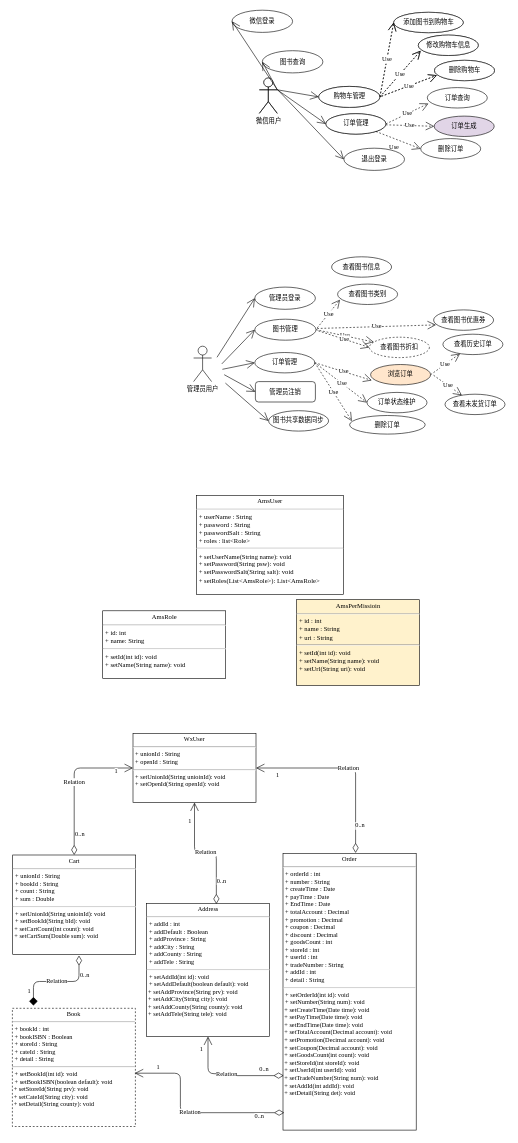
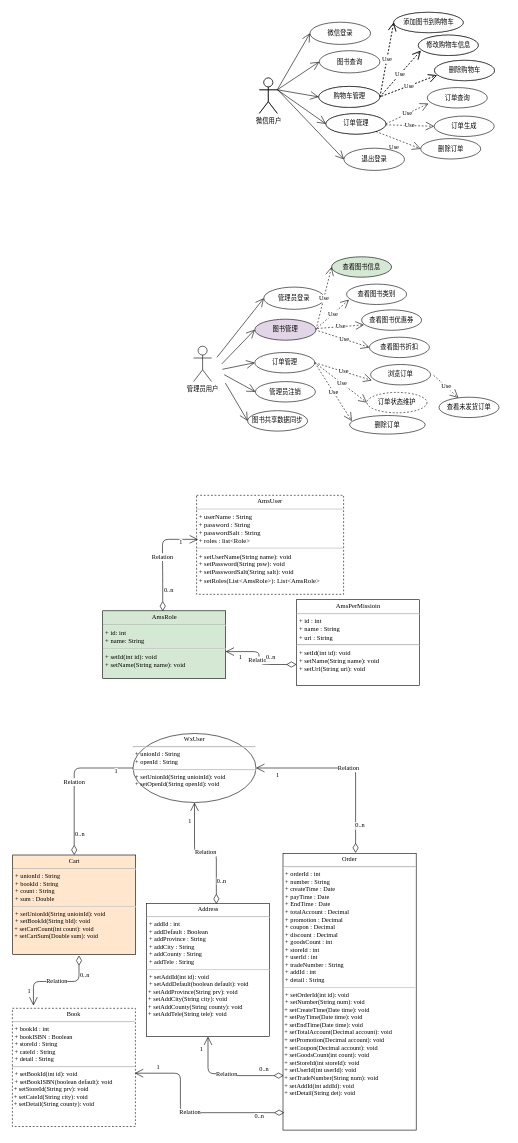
node "微信登录": moved (262, 21) -> (340, 33)
node "图书查询": moved (293, 62) -> (350, 62)
node "订单生成": fillcolor #e1d5e7 -> #ffffff
node "查看图书信息": fillcolor #ffffff -> #d5e8d4
node "查看图书类别": moved (368, 294) -> (377, 294)
node "管理员登录": moved (285, 298) -> (294, 298)
node "查看图书优惠券": moved (464, 320) -> (392, 320)
node "图书管理": fillcolor #ffffff -> #e1d5e7
edge "图书管理" -> "查看图书折扣": now "图书管理" -> "查看图书信息"
node "查看历史订单": removed
node "查看图书折扣": style dashed -> solid
edge "浏览订单" -> "查看历史订单": removed, label "Use"
node "浏览订单": fillcolor #ffe6cc -> #ffffff
node "管理员注销": shape rounded rectangle -> ellipse
node "订单状态维护": style solid -> dashed
node "查看未发货订单": moved (475, 404) -> (469, 407)
node "图书共享数据同步": moved (299, 421) -> (278, 421)
node "AmsUser + userName : String + password : String + passwordSalt : String + roles : list<Role> + setUserName(String name): void + setPassword(String psw): void + setPasswordSalt(String salt): void + setRoles(List<AmsRole>): List<AmsRole>": style solid -> dashed
edge "AmsUser + userName : String + password : String + passwordSalt : String + roles : list<Role> + setUserName(String name): void + setPassword(String psw): void + setPasswordSalt(String salt): void + setRoles(List<AmsRole>): List<AmsRole>" -- "AmsRole + id: int + name: String + setId(int id): void + setName(String name): void": added, labels "1", "Relation", "0..n"
node "AmsPerMissioin + id : int + name : String + uri : String + setId(int id): void + setName(String name): void + setUrl(String uri): void": fillcolor #fff2cc -> #ffffff
node "AmsRole + id: int + name: String + setId(int id): void + setName(String name): void": fillcolor #ffffff -> #d5e8d4
edge "AmsPerMissioin + id : int + name : String + uri : String + setId(int id): void + setName(String name): void + setUrl(String uri): void" -- "AmsRole + id: int + name: String + setId(int id): void + setName(String name): void": added, labels "0..n", "Relation", "1"
edge "WxUser + unionId : String + openId : String + setUnionId(String unioinId): void + setOpenId(String openId): void" -- "Cart + unionId : String + bookId : String + count : String + sum : Double + setUnionId(String unioinId): void + setBookId(String bId): void + setCartCount(int count): void + setCartSum(Double sum): void": arrowhead open -> none
node "WxUser + unionId : String + openId : String + setUnionId(String unioinId): void + setOpenId(String openId): void": shape rectangle -> ellipse
node "Cart + unionId : String + bookId : String + count : String + sum : Double + setUnionId(String unioinId): void + setBookId(String bId): void + setCartCount(int count): void + setCartSum(Double sum): void": fillcolor #ffffff -> #ffe6cc
edge "Cart + unionId : String + bookId : String + count : String + sum : Double + setUnionId(String unioinId): void + setBookId(String bId): void + setCartCount(int count): void + setCartSum(Double sum): void" -- "Book + bookId : int + bookISBN : Boolean + storeId : String + cateId : String + detail : String + setBookId(int id): void + setBookISBN(boolean default): void + setStoreId(String prv): void + setCateId(String city): void + setDetail(String county): void": arrowhead diamond -> open
